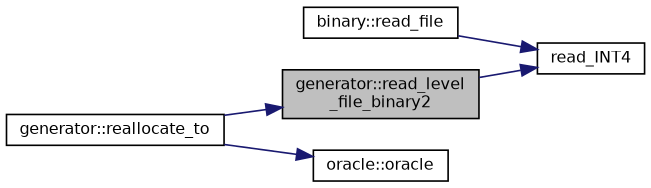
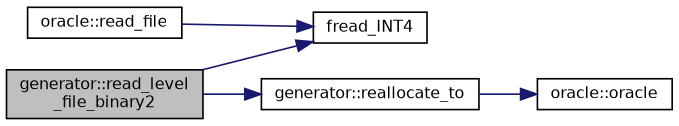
node "binary::read_file": label "binary::read_file" -> "oracle::read_file"
node "read_INT4": label "read_INT4" -> "fread_INT4"
edge "generator::reallocate_to" -> "generator::read_level _file_binary2": reversed
